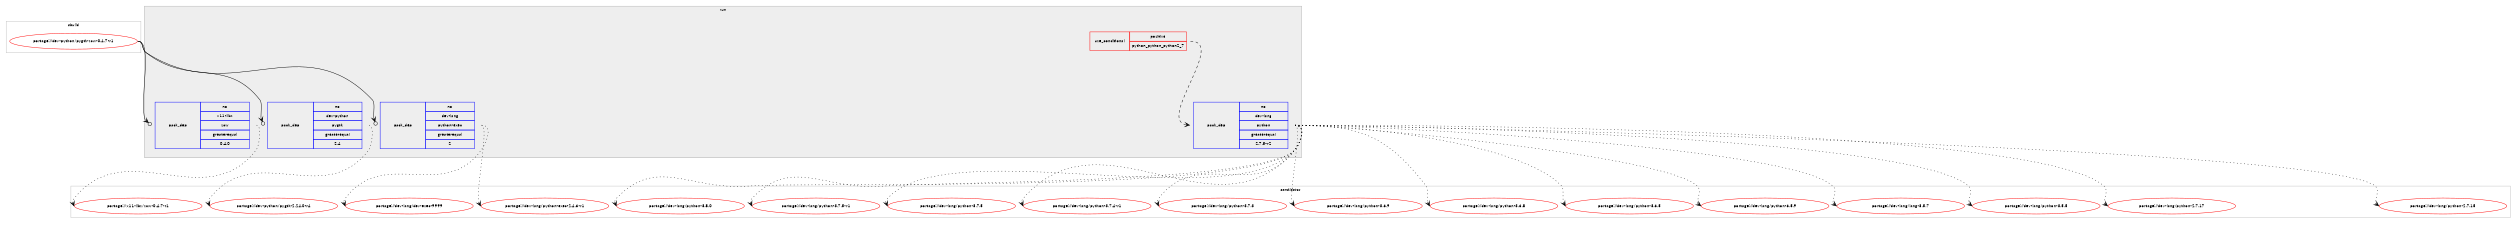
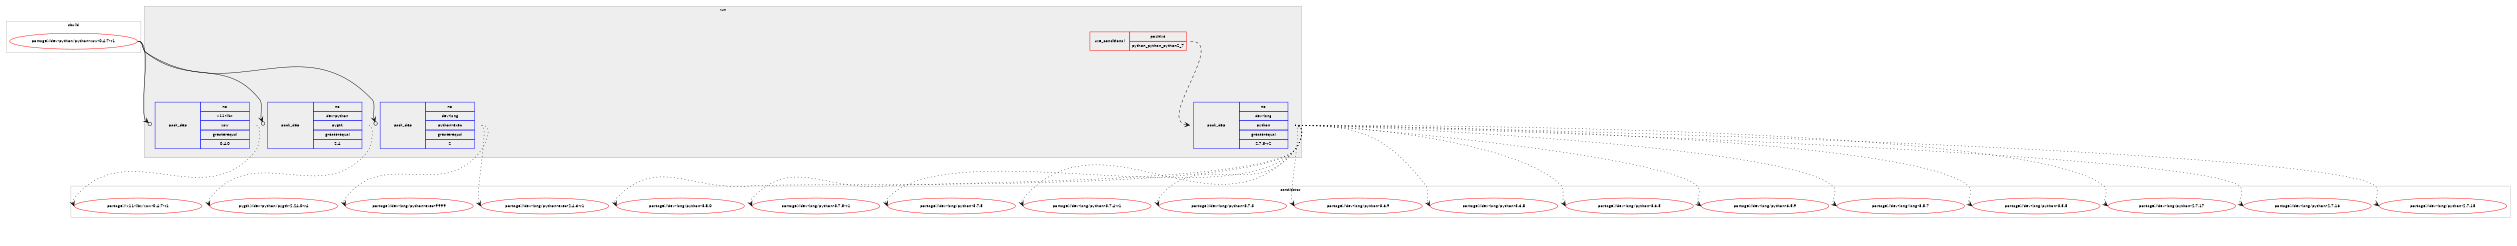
node "portage://dev-python/pygtk-scw-0.4.7-r1": label "portage://dev-python/pygtk-scw-0.4.7-r1" -> "portage://dev-python/python-scw-0.4.7-r1"
node "portage://dev-python/pygtk-2.24.0-r4": label "portage://dev-python/pygtk-2.24.0-r4" -> "pygtk://dev-python/pygtk-2.24.0-r4"
node "portage://dev-lang/dev-exec-9999": label "portage://dev-lang/dev-exec-9999" -> "portage://dev-lang/python-exec-9999"
node "portage://dev-lang/python-2.7.16": added
